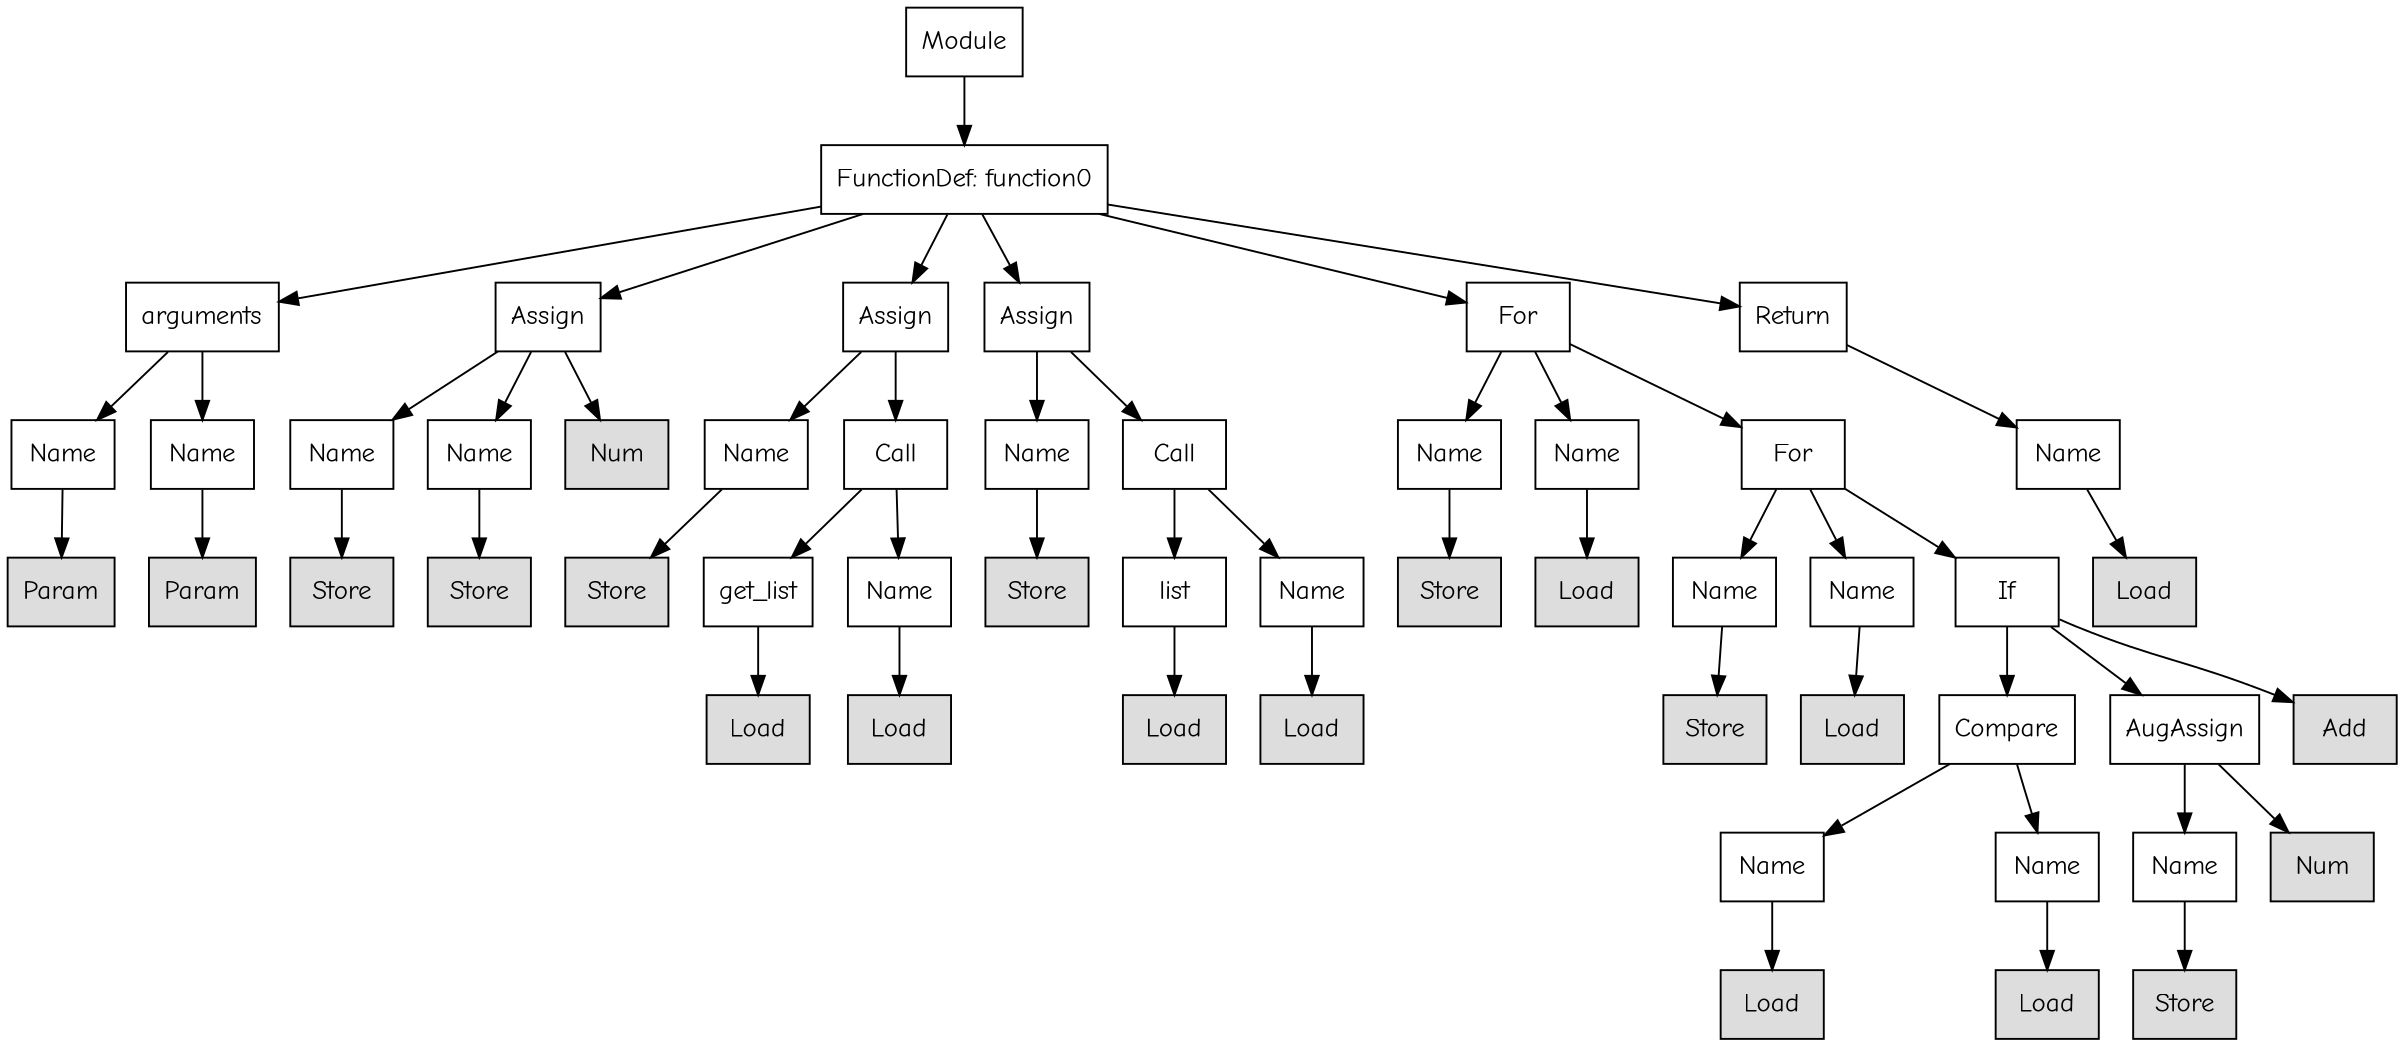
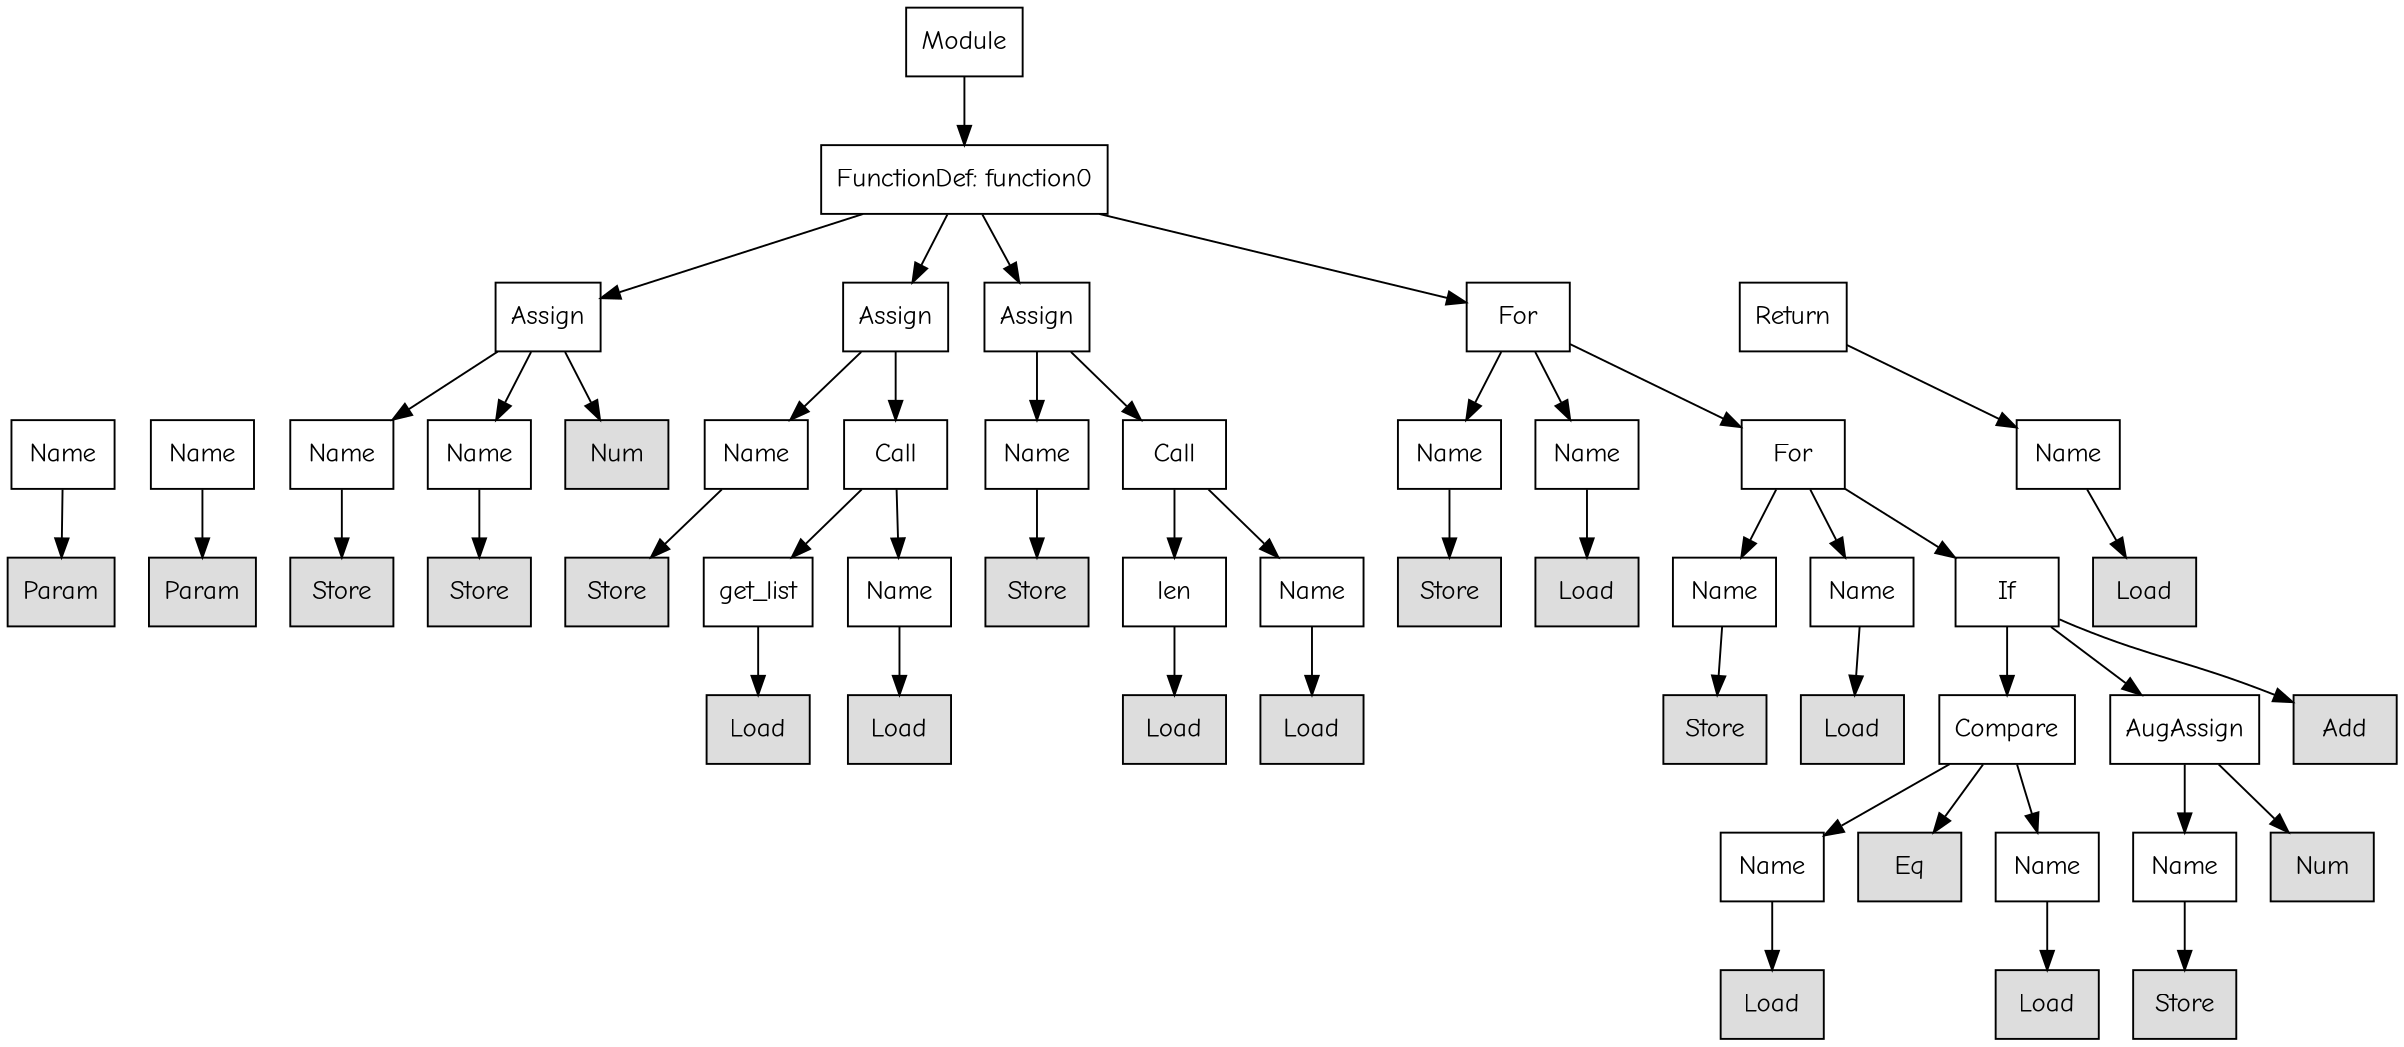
edge "FunctionDef: function0" -> "Return": removed
node "arguments": removed
node "list": label "list" -> "len"
node "Eq": added
